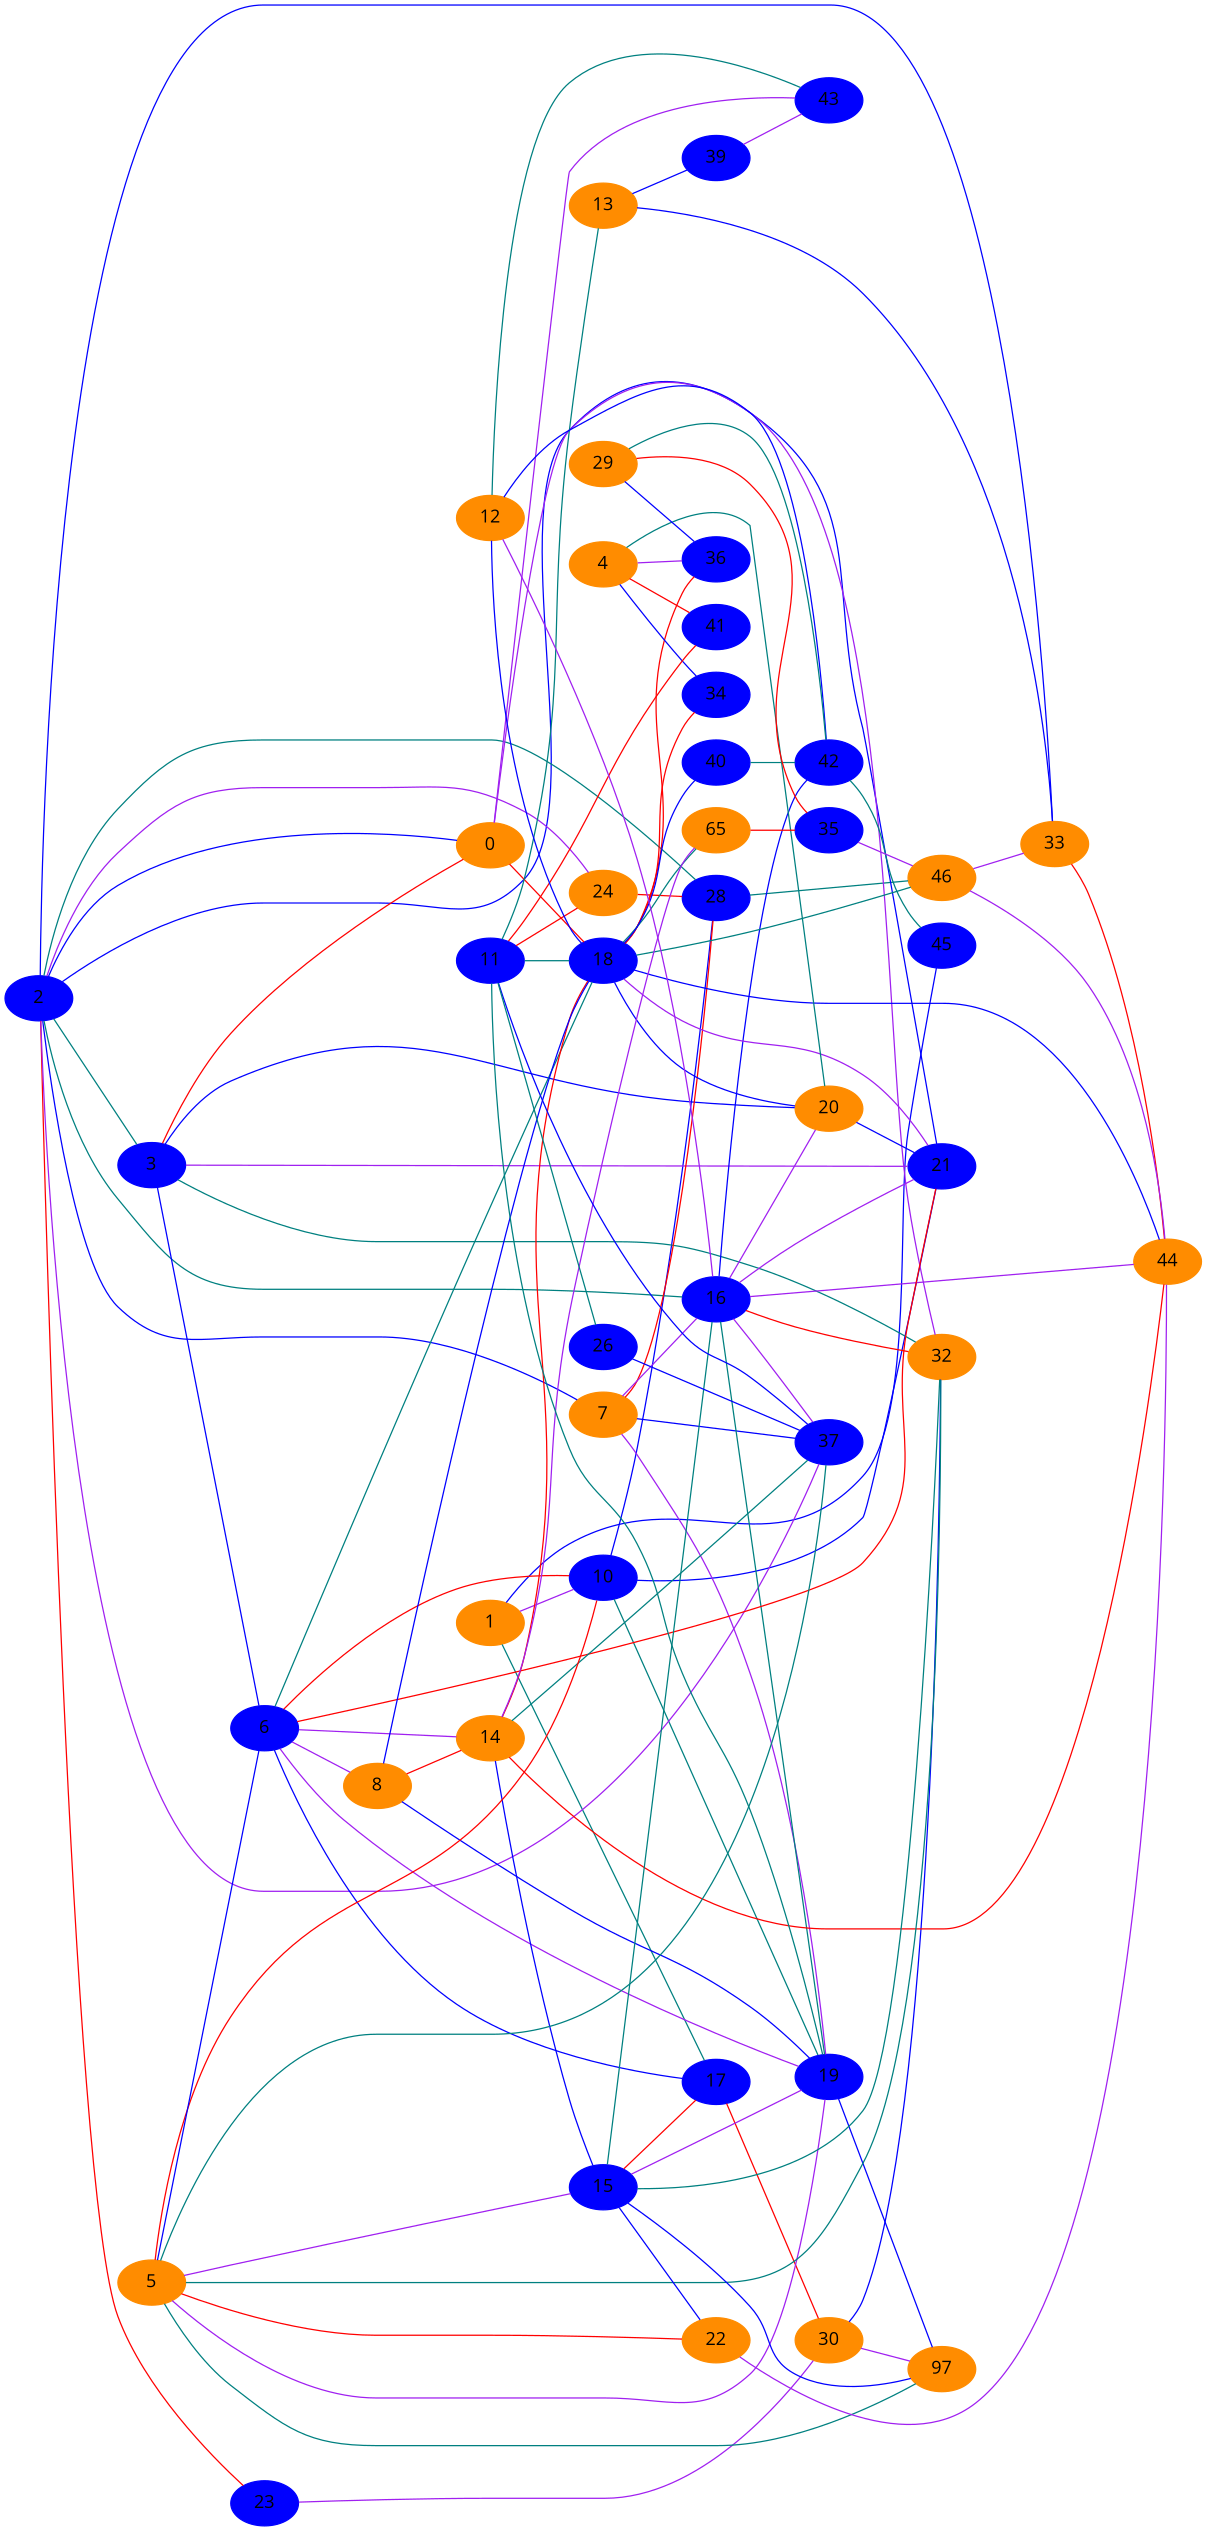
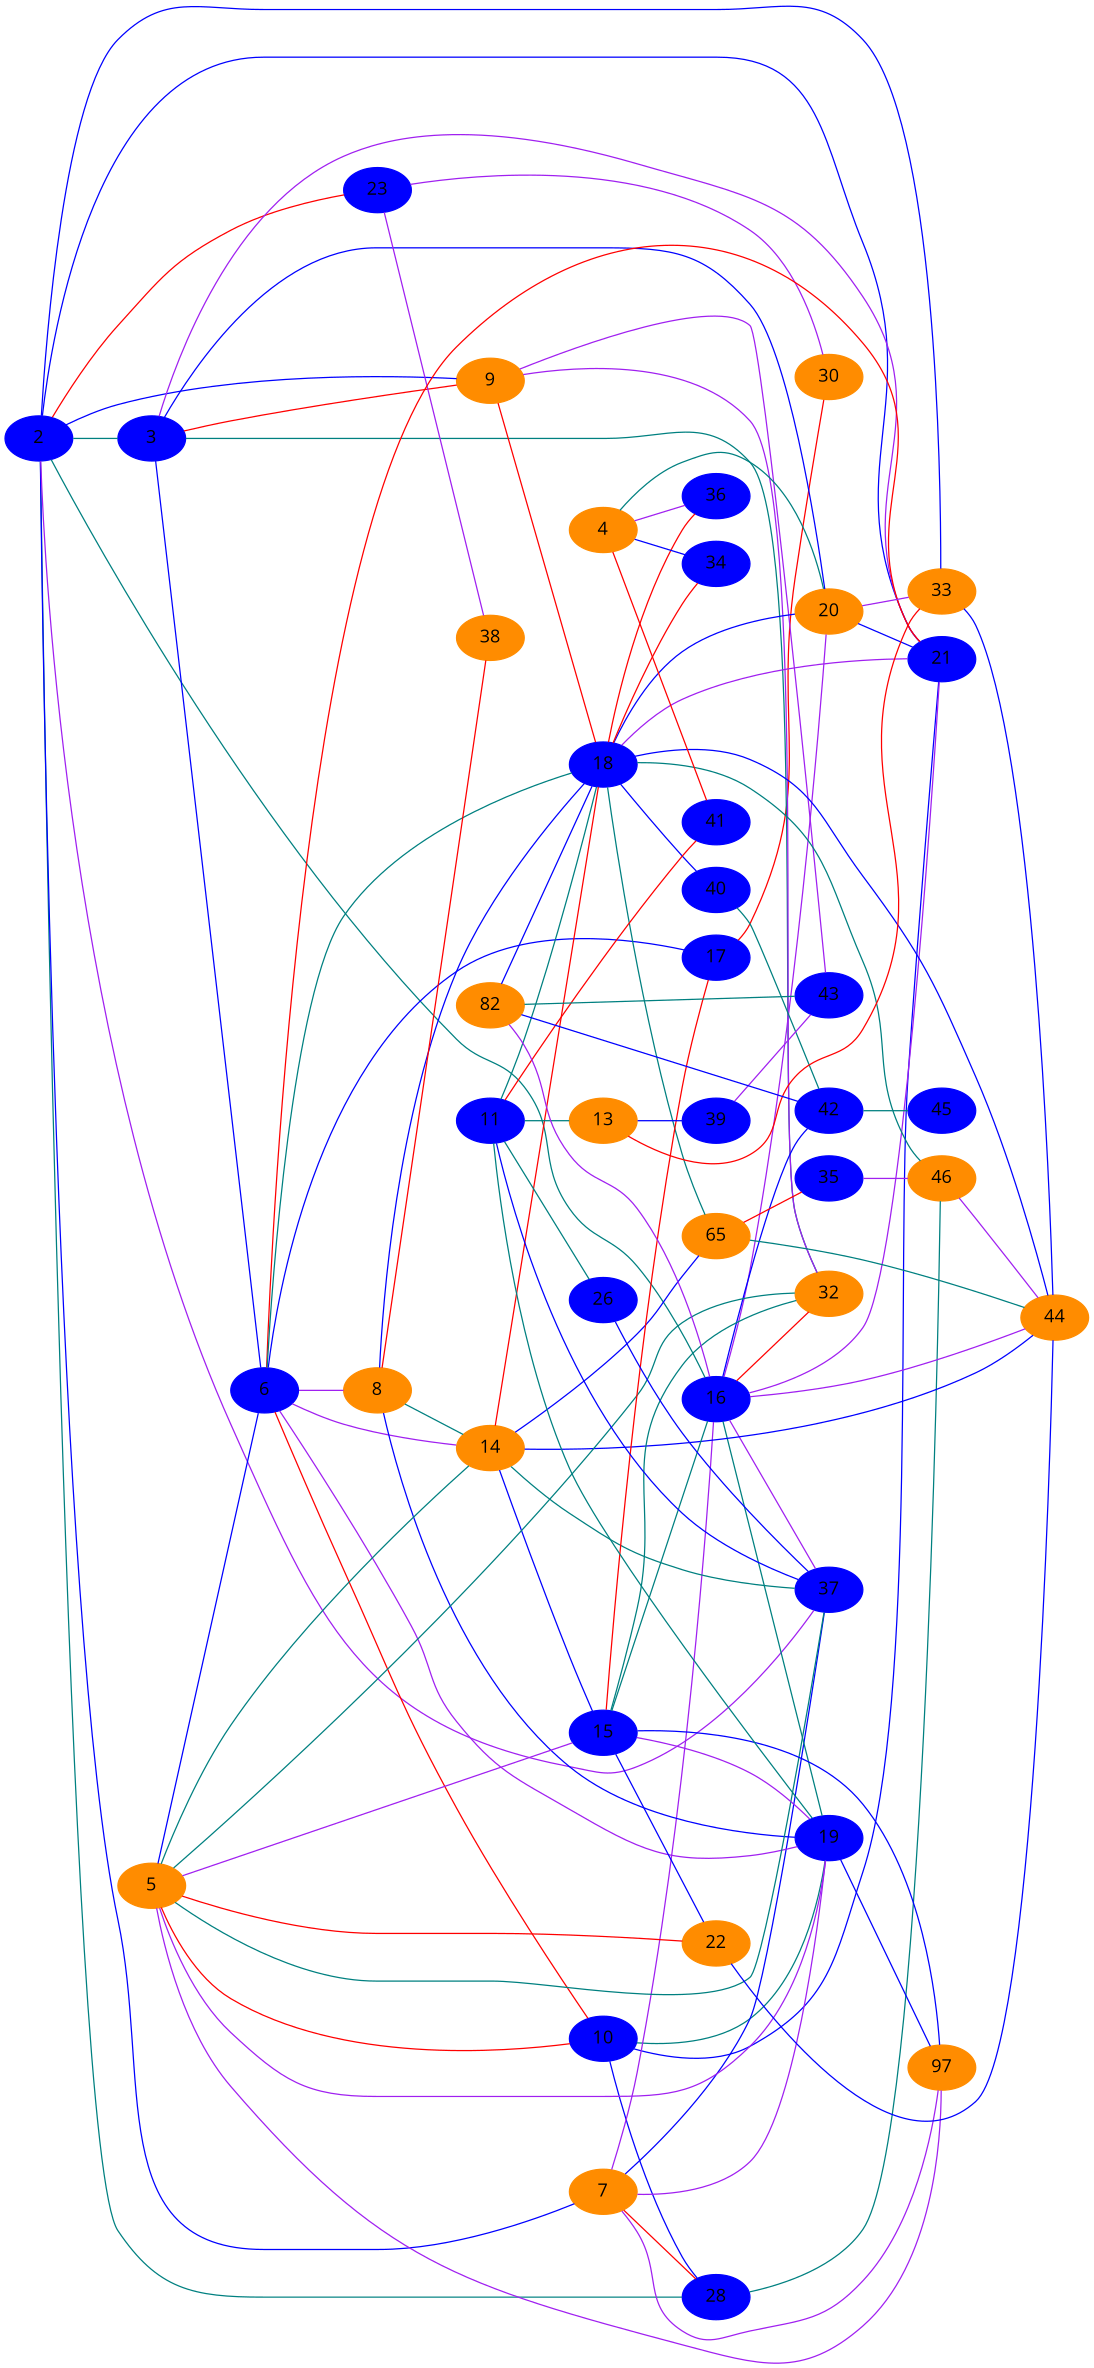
edge "13" -- "33": color blue -> red
node "29": removed
node "12": label "12" -> "82"
node "38": added
node "0": label "0" -> "9"
edge "33" -- "46": now "33" -- "20"
node "24": removed
edge "33" -- "44": color red -> blue
edge "65" -- "44": added
edge "65" -- "14": color purple -> blue
node "1": removed
edge "14" -- "5": added
edge "14" -- "8": color red -> teal
edge "44" -- "14": color red -> blue
edge "44" -- "22": color purple -> blue
edge "32" -- "30": removed
edge "30" -- "97": now "7" -- "97"
edge "5" -- "97": color teal -> purple
